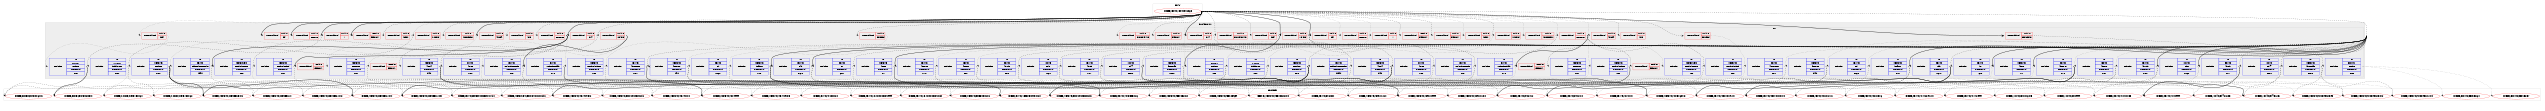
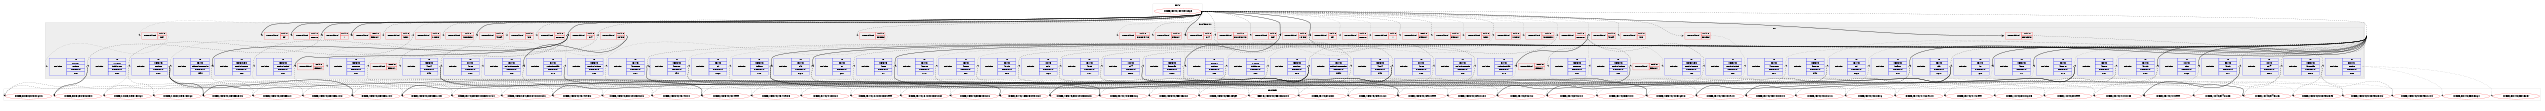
node "portage://dev-libs/icu-71.1-r1": label "portage://dev-libs/icu-71.1-r1" -> "portage://dev-libs/base-71.1-r1"
